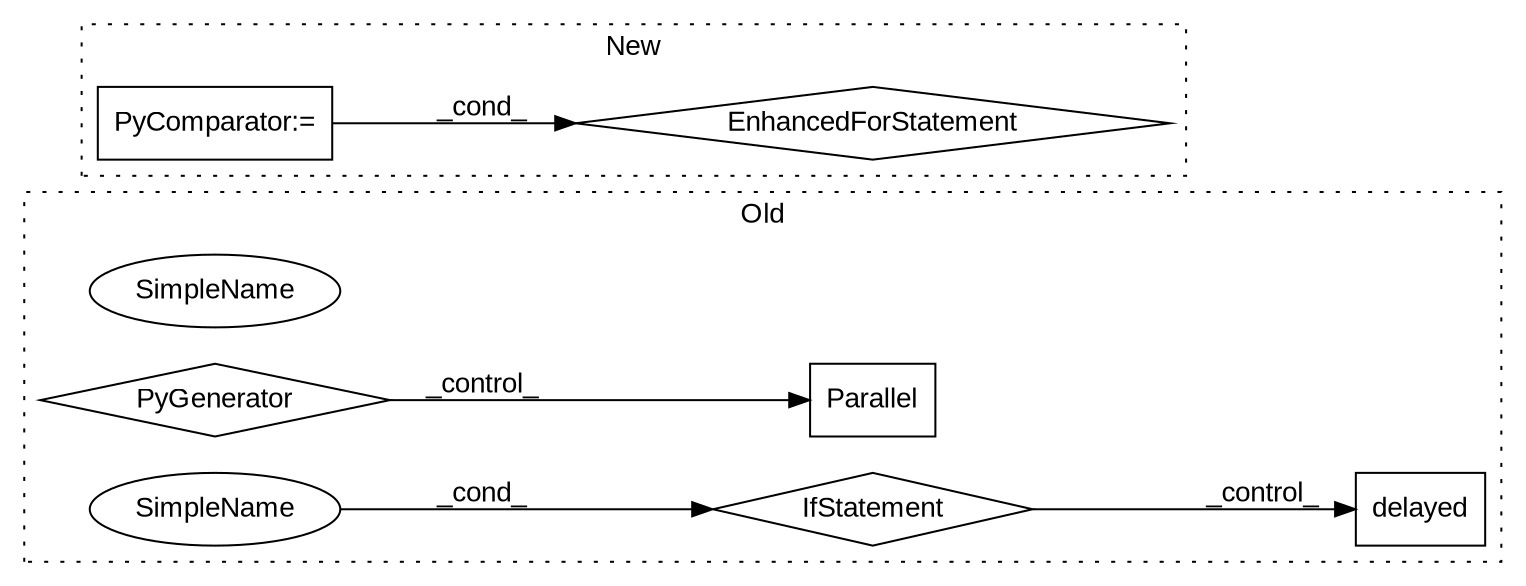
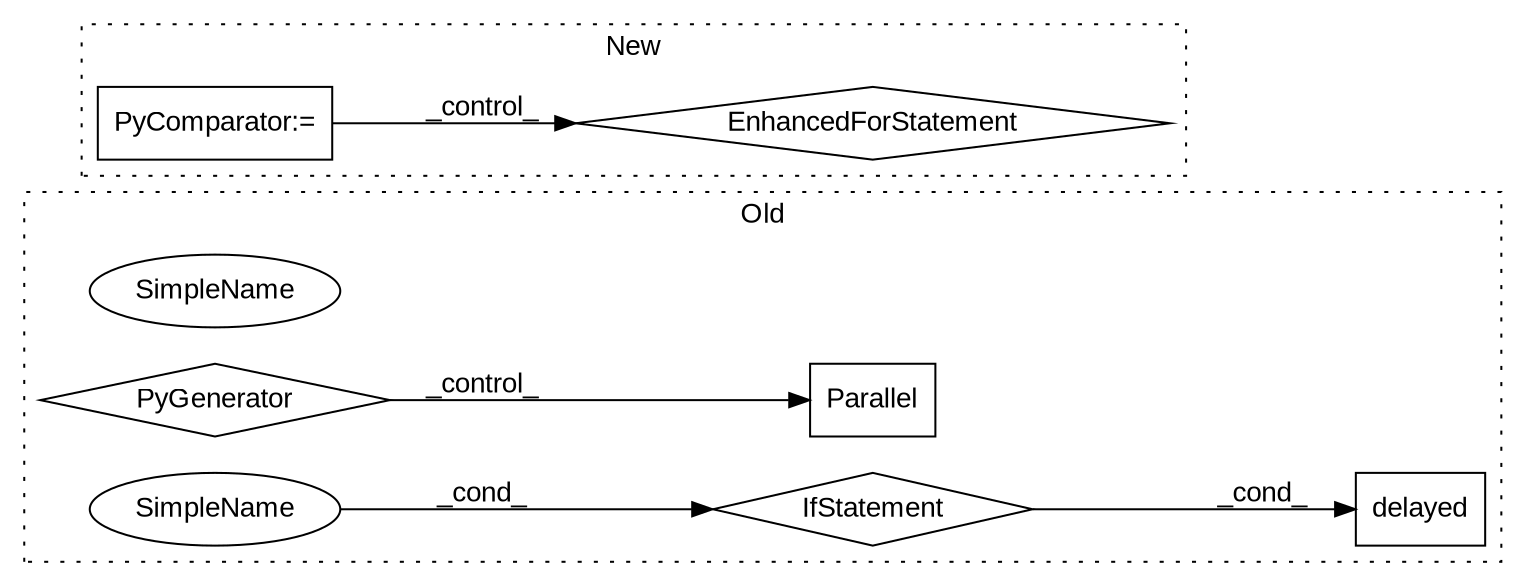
edge "PyComparator:=" -> "EnhancedForStatement": label "_cond_" -> "_control_"
edge "IfStatement" -> "delayed": label "_control_" -> "_cond_"
